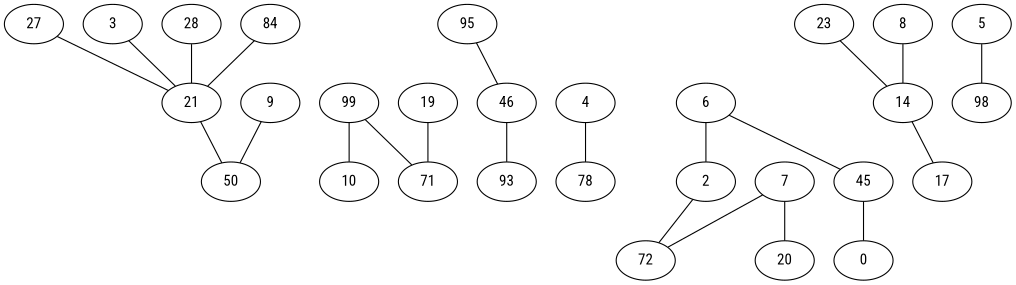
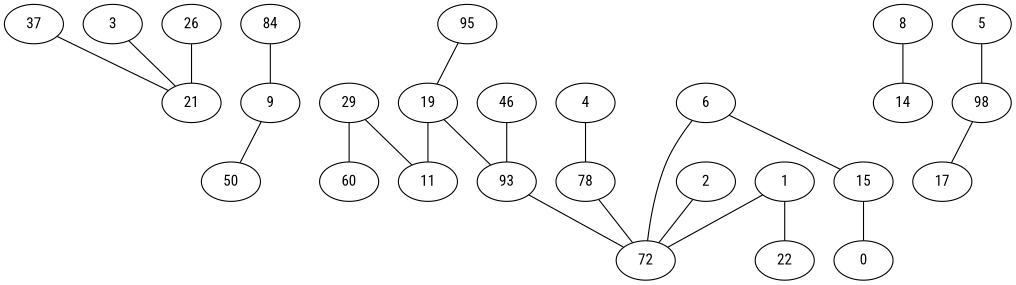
node "27": label "27" -> "37"
node "28": label "28" -> "26"
node "23": removed
edge "84" -- "21": now "84" -- "9"
edge "95" -- "46": now "95" -- "19"
node "99": label "99" -> "29"
edge "21" -- "50": removed
edge "19" -- "93": added
edge "6" -- "2": now "6" -- "72"
edge "14" -- "17": now "98" -- "17"
node "10": label "10" -> "60"
node "71": label "71" -> "11"
node "7": label "7" -> "1"
node "45": label "45" -> "15"
edge "93" -- "72": added
edge "78" -- "72": added
node "20": label "20" -> "22"
